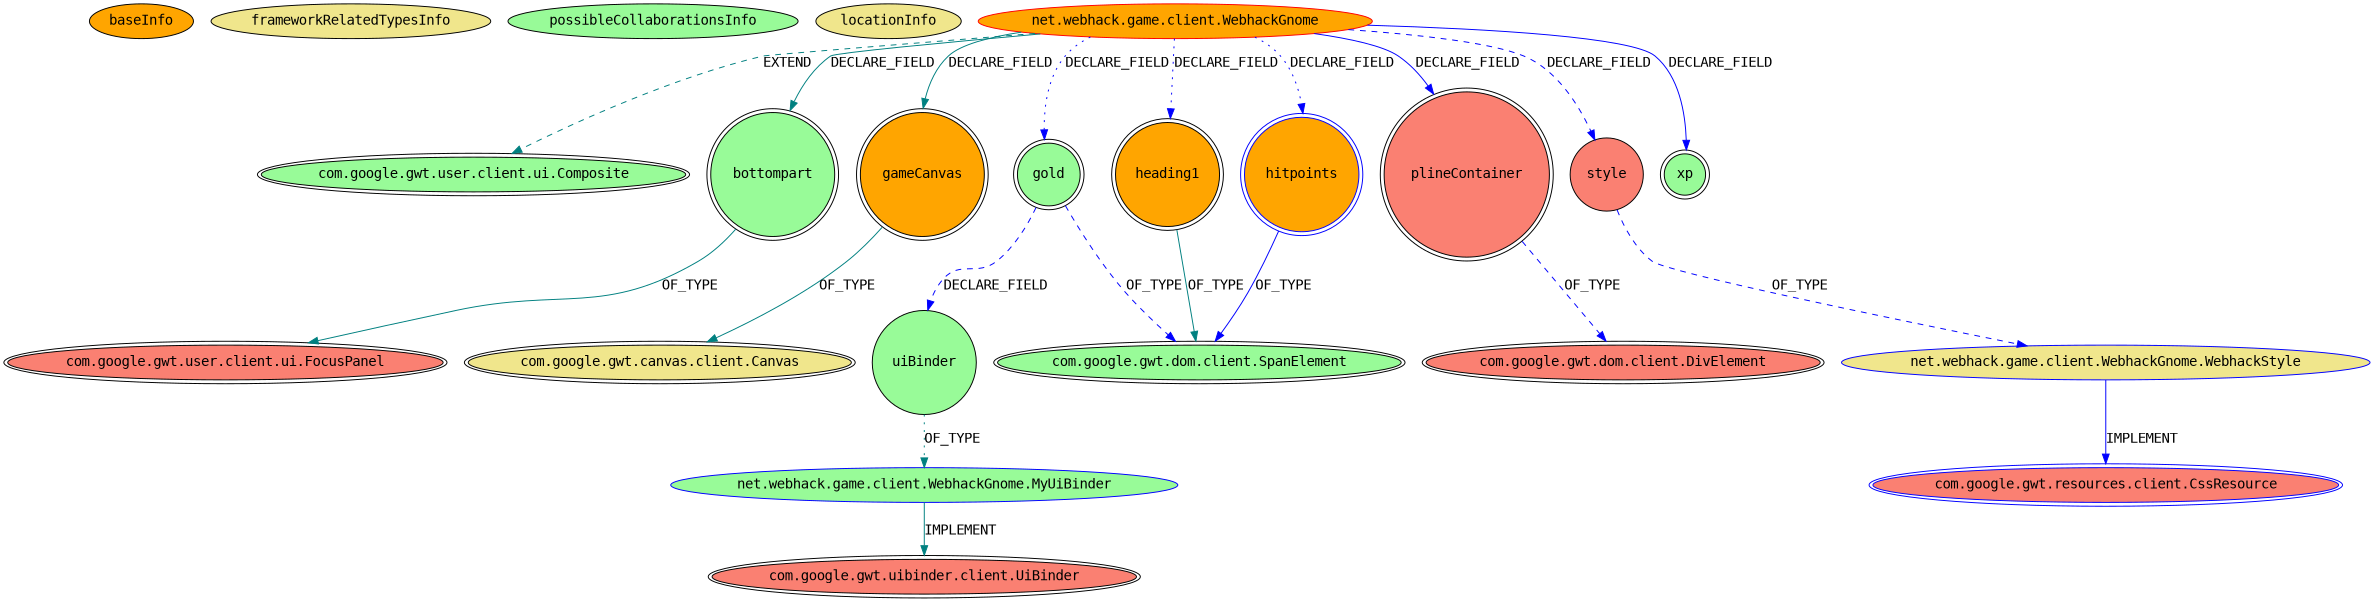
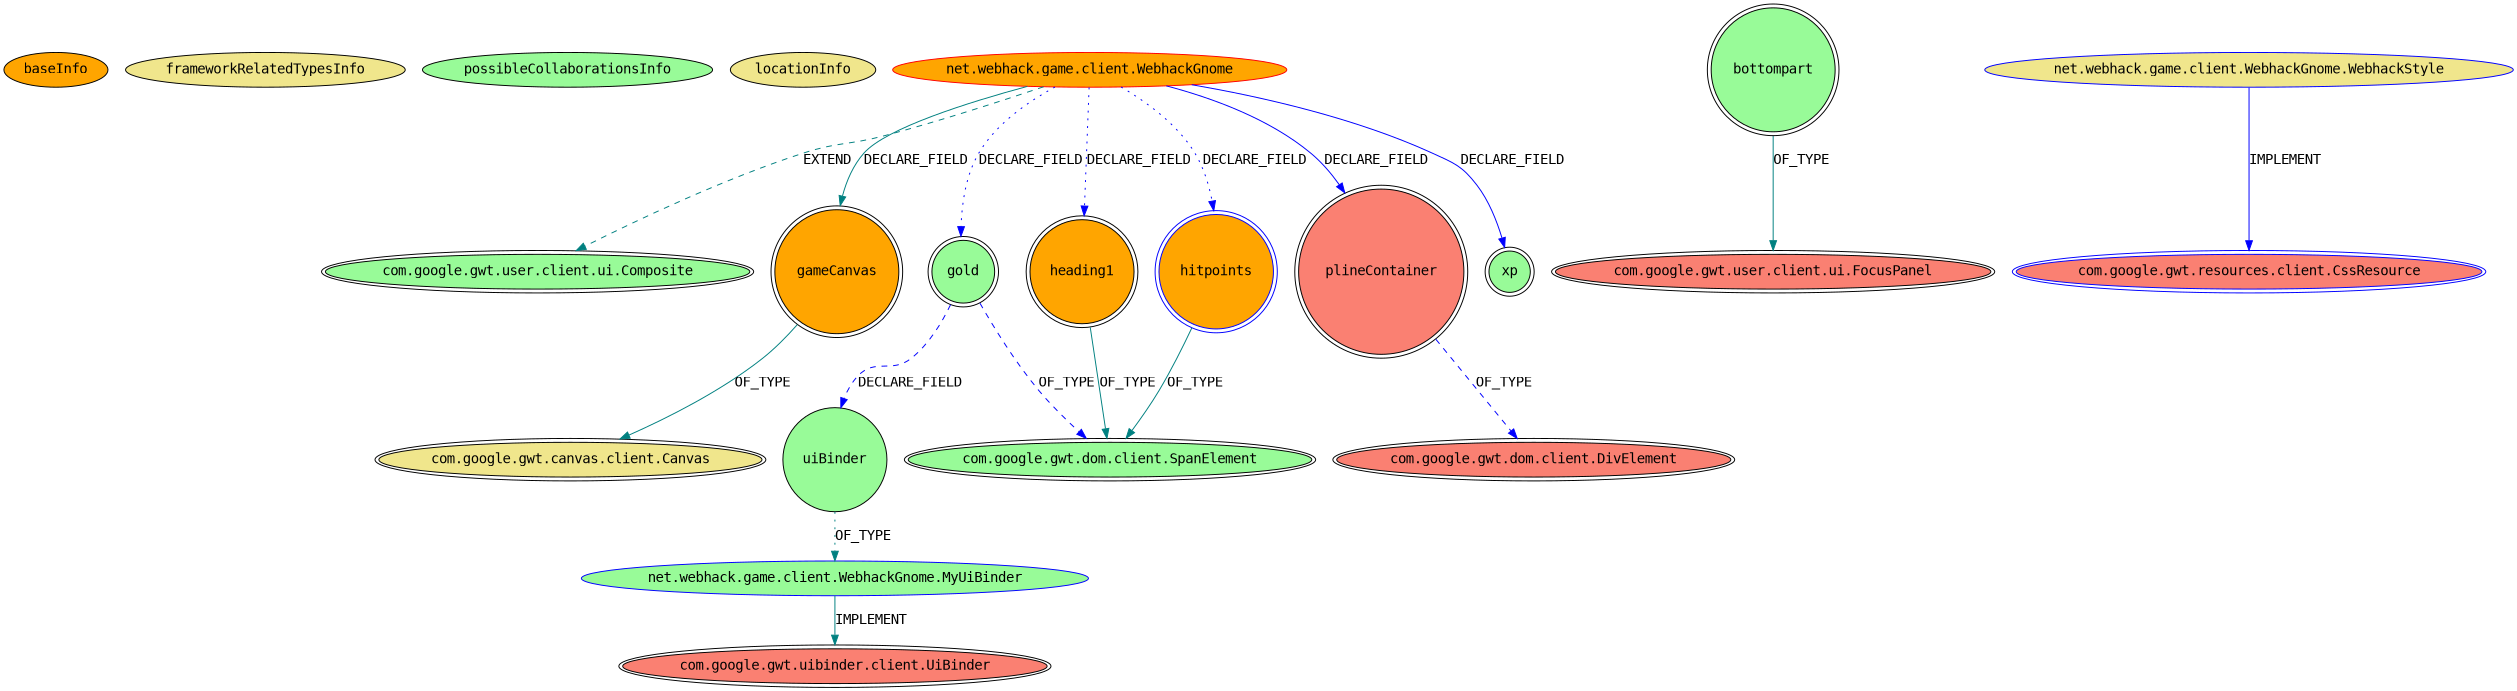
edge "net.webhack.game.client.WebhackGnome" -> "bottompart": removed, label "DECLARE_FIELD"
node "style": removed
edge "hitpoints" -> "com.google.gwt.dom.client.SpanElement": color blue -> teal
